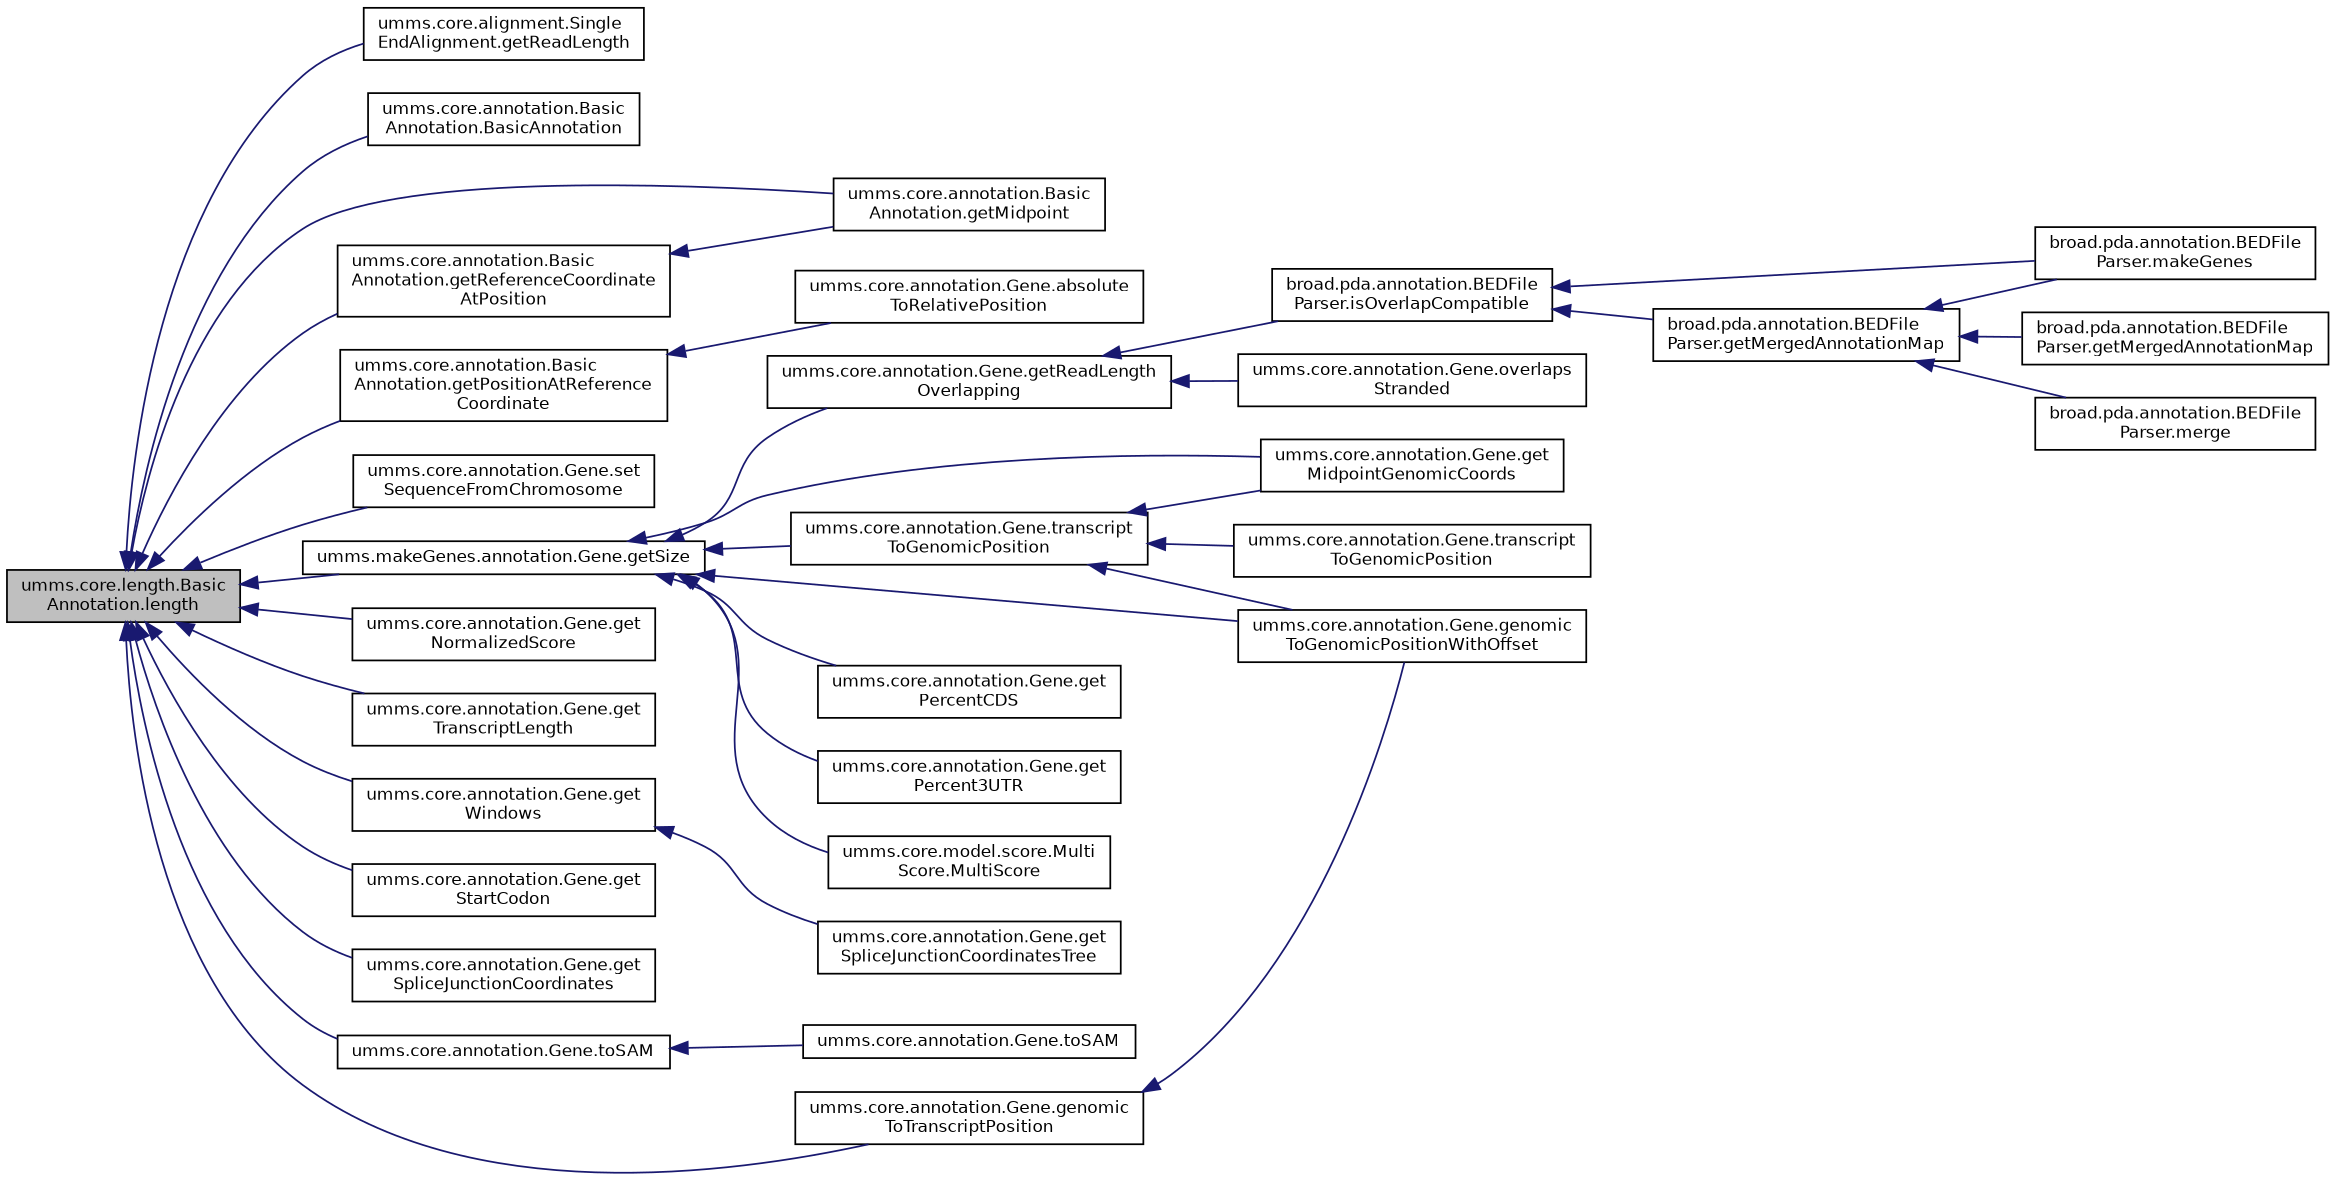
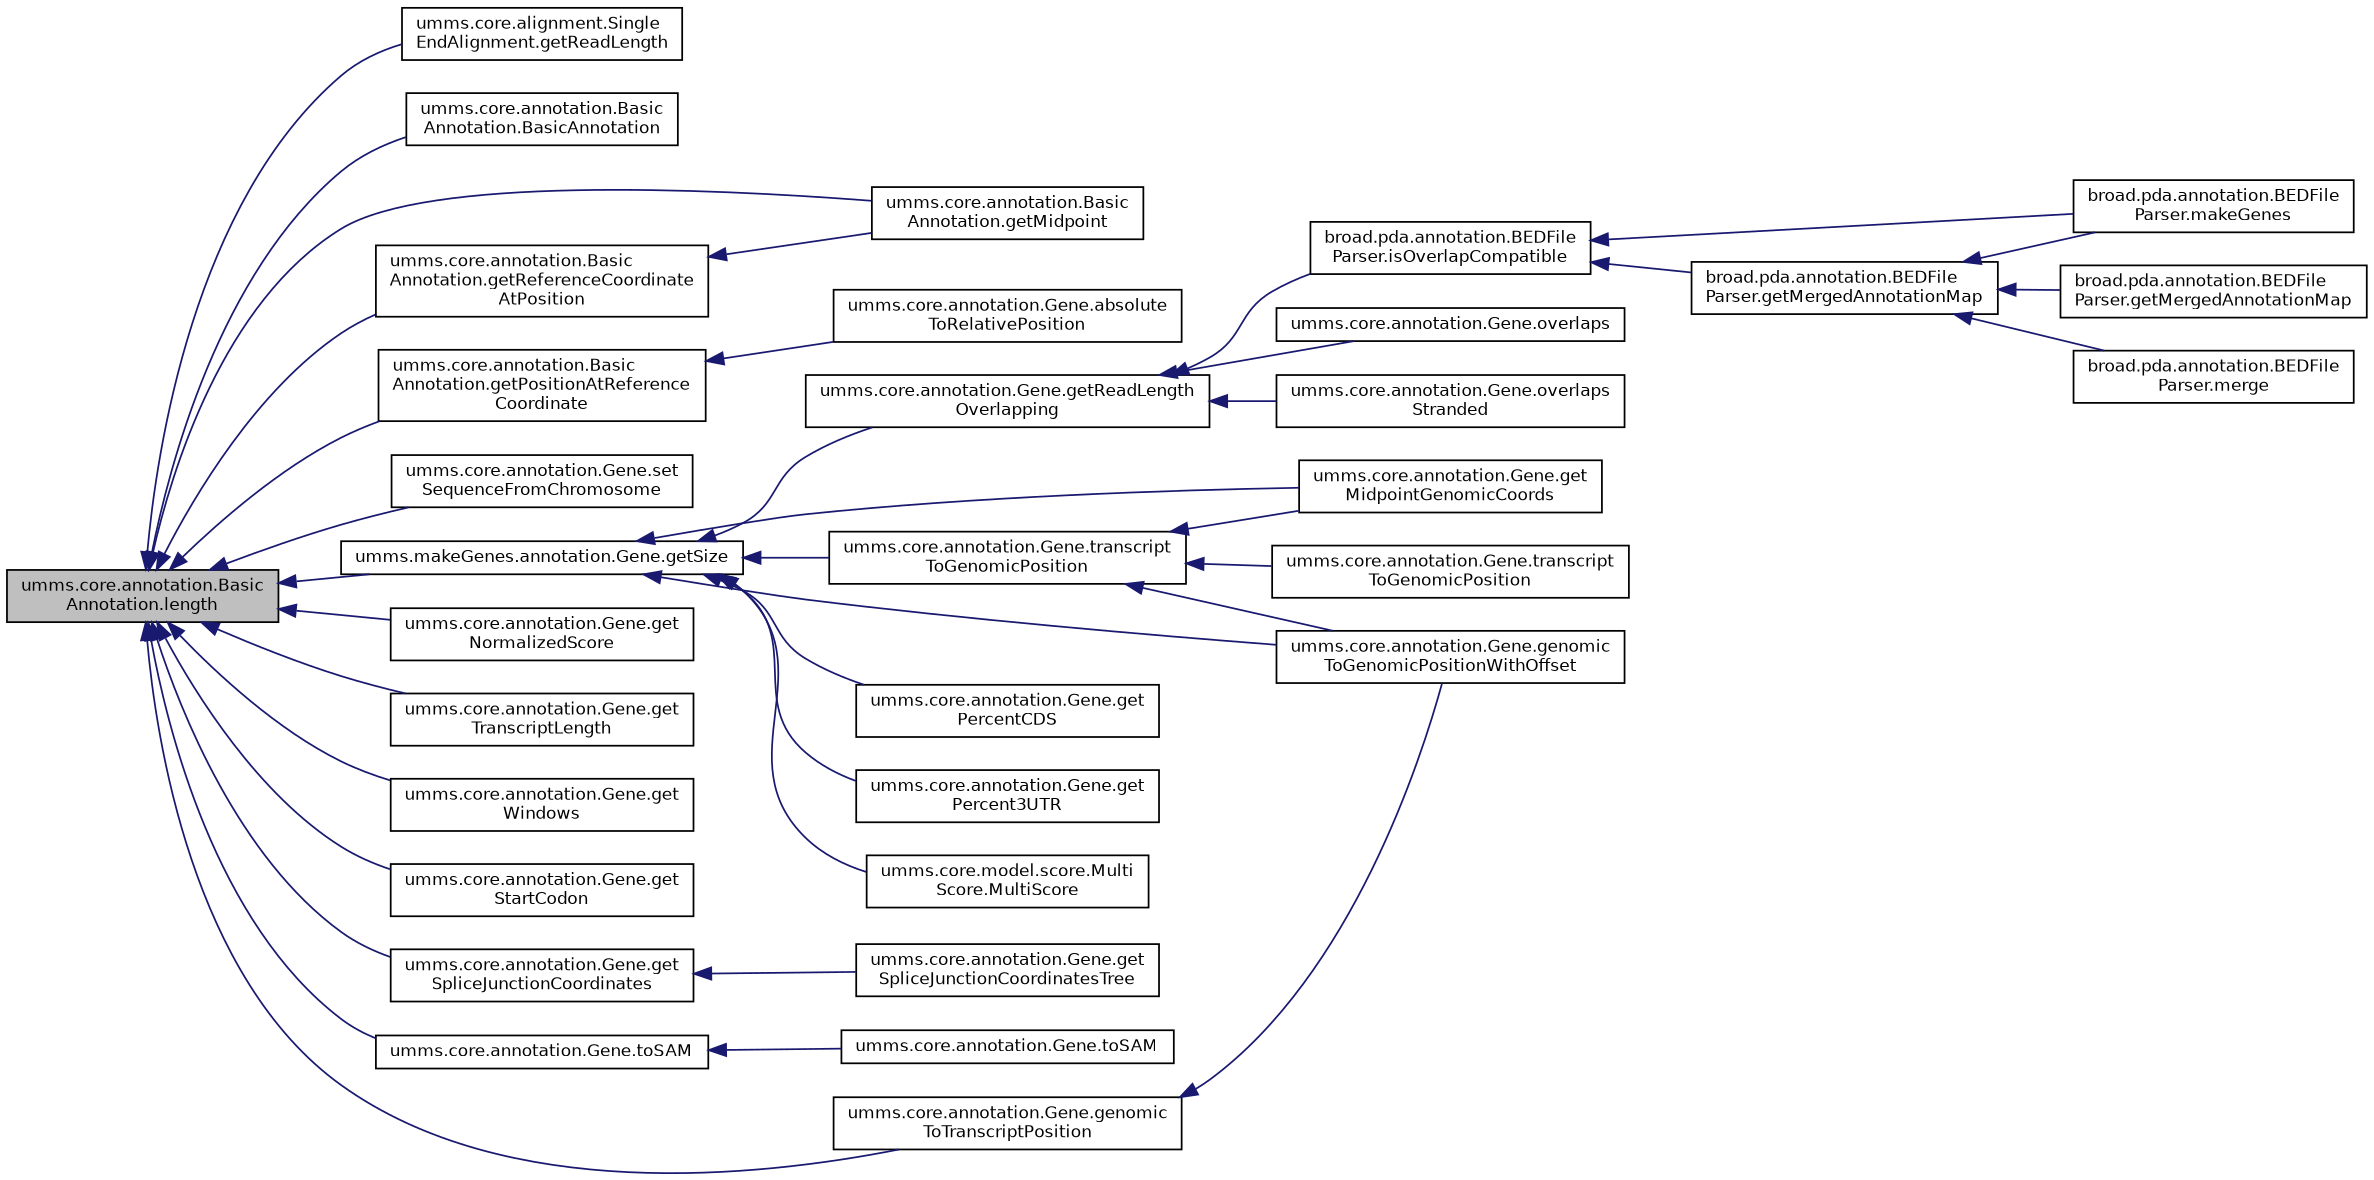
node "umms.core.annotation.Gene.overlaps": added
node "umms.core.length.Basic Annotation.length": label "umms.core.length.Basic Annotation.length" -> "umms.core.annotation.Basic Annotation.length"
edge "umms.core.annotation.Gene.get SpliceJunctionCoordinatesTree" -> "umms.core.annotation.Gene.get Windows": now "umms.core.annotation.Gene.get SpliceJunctionCoordinatesTree" -> "umms.core.annotation.Gene.get SpliceJunctionCoordinates"
